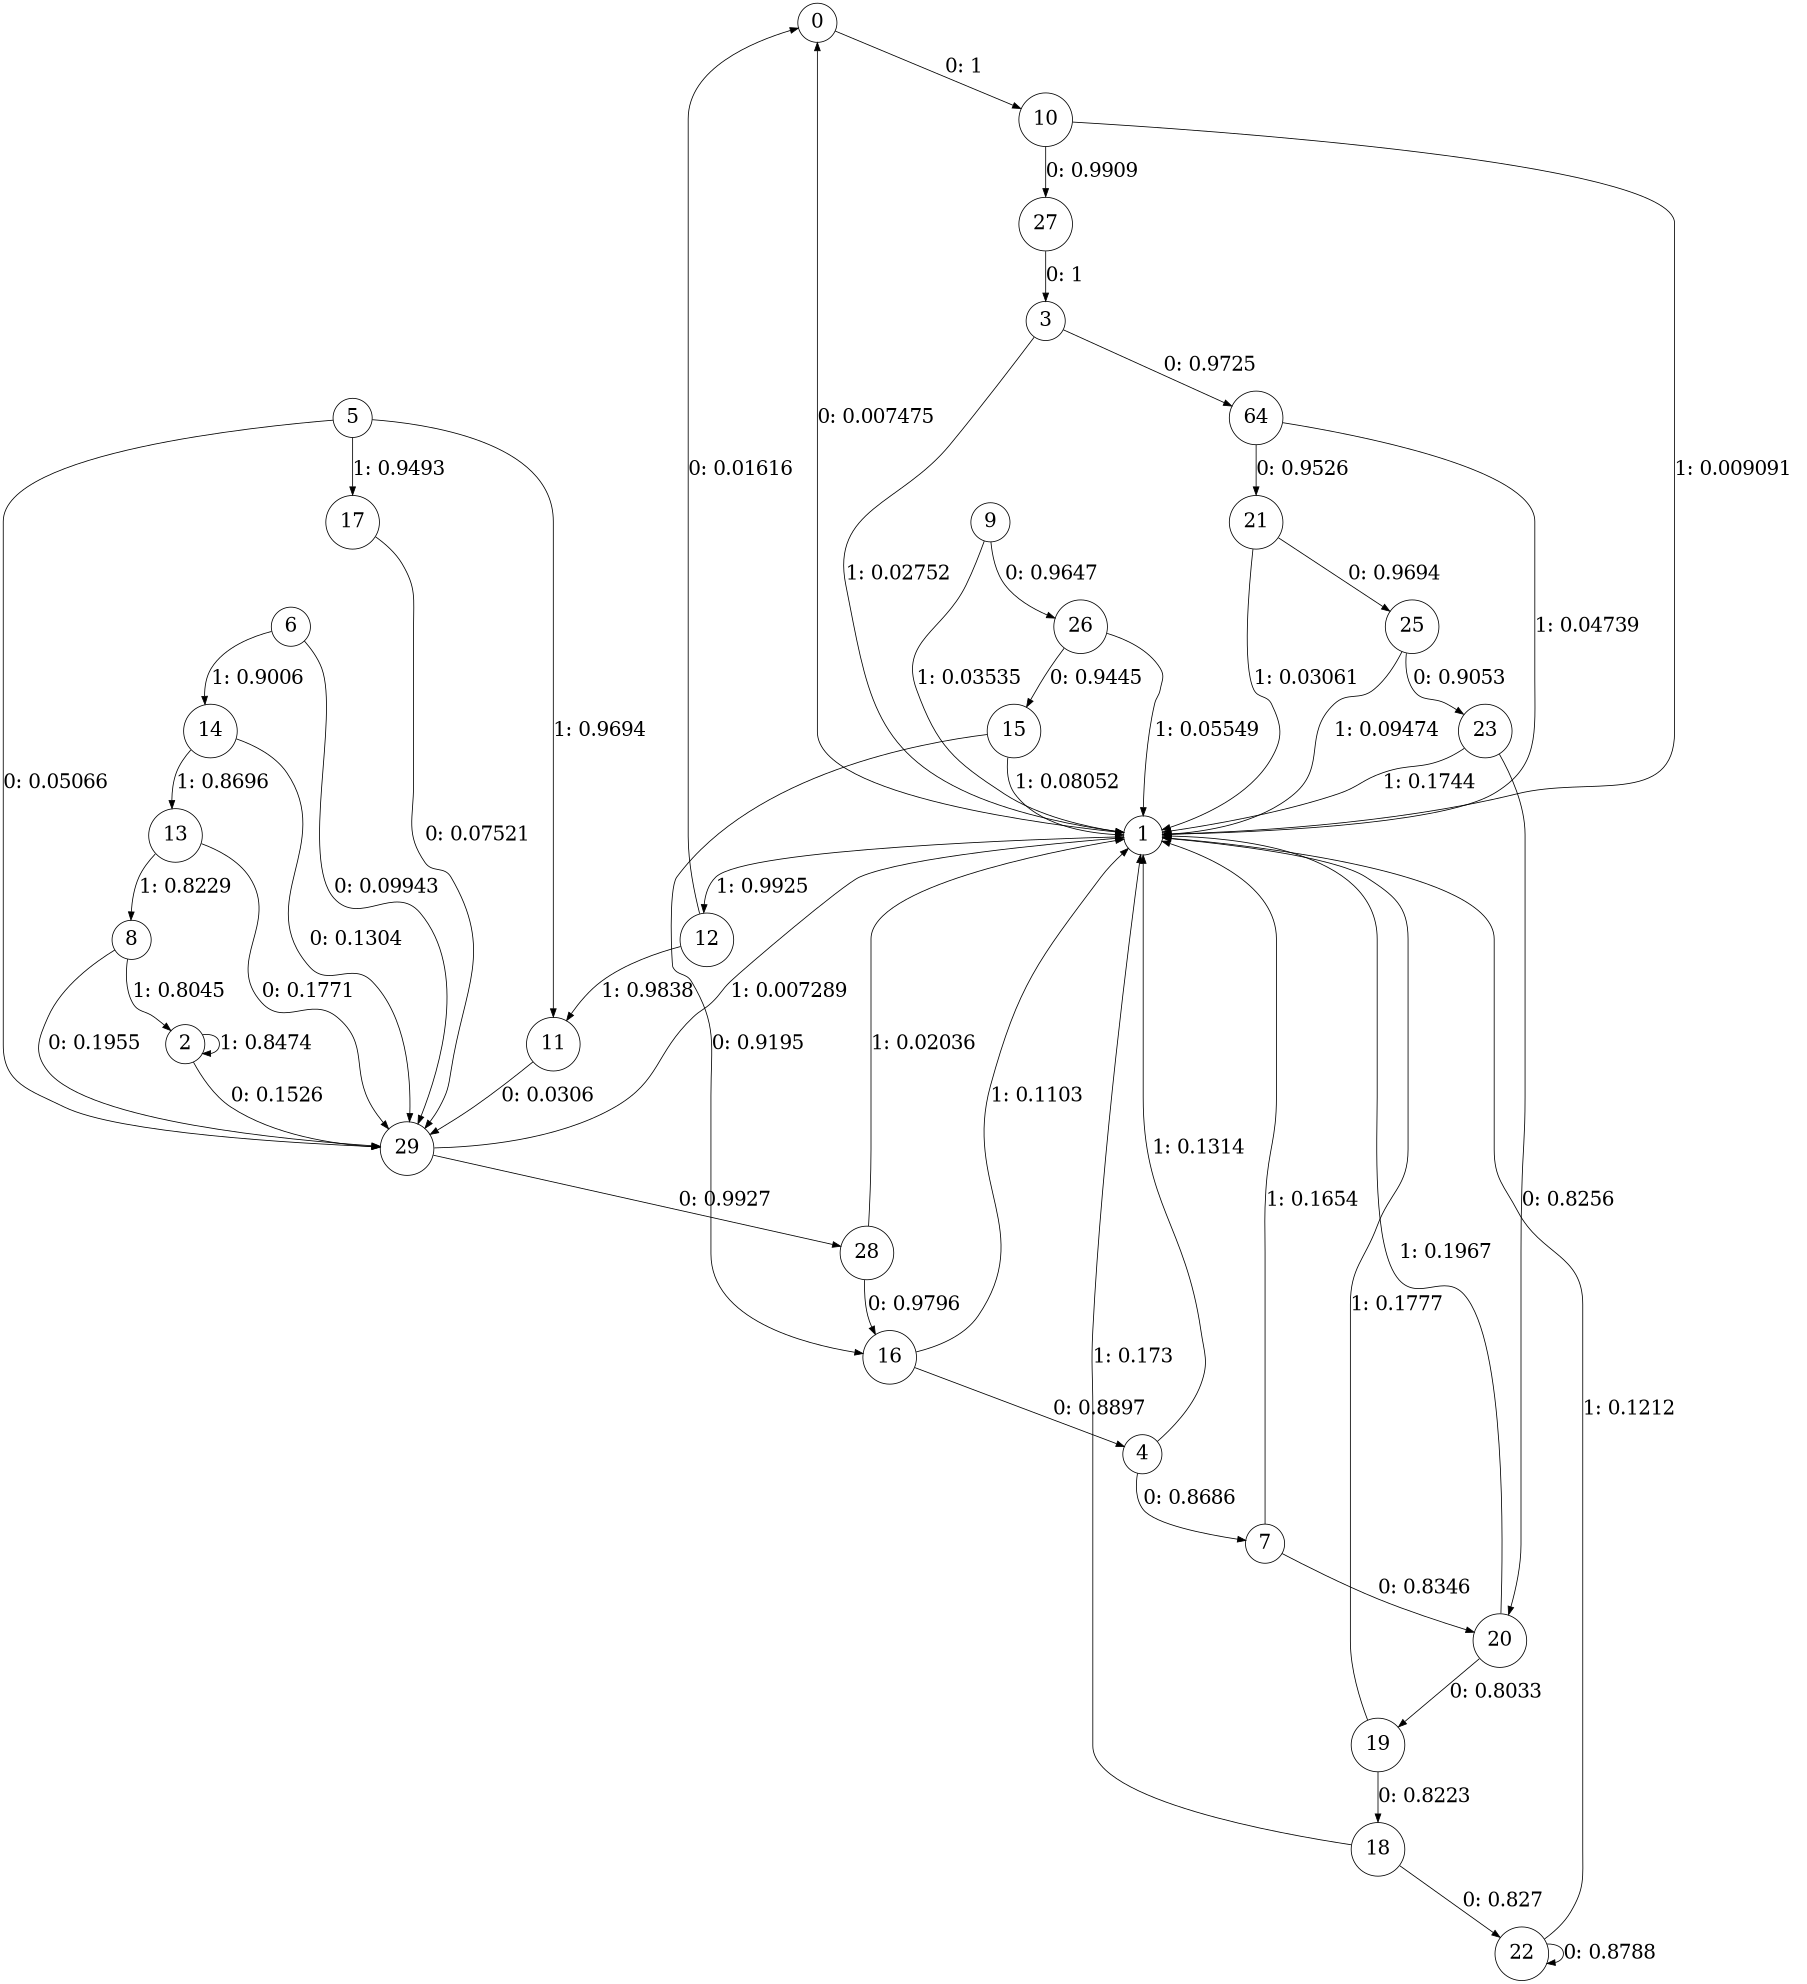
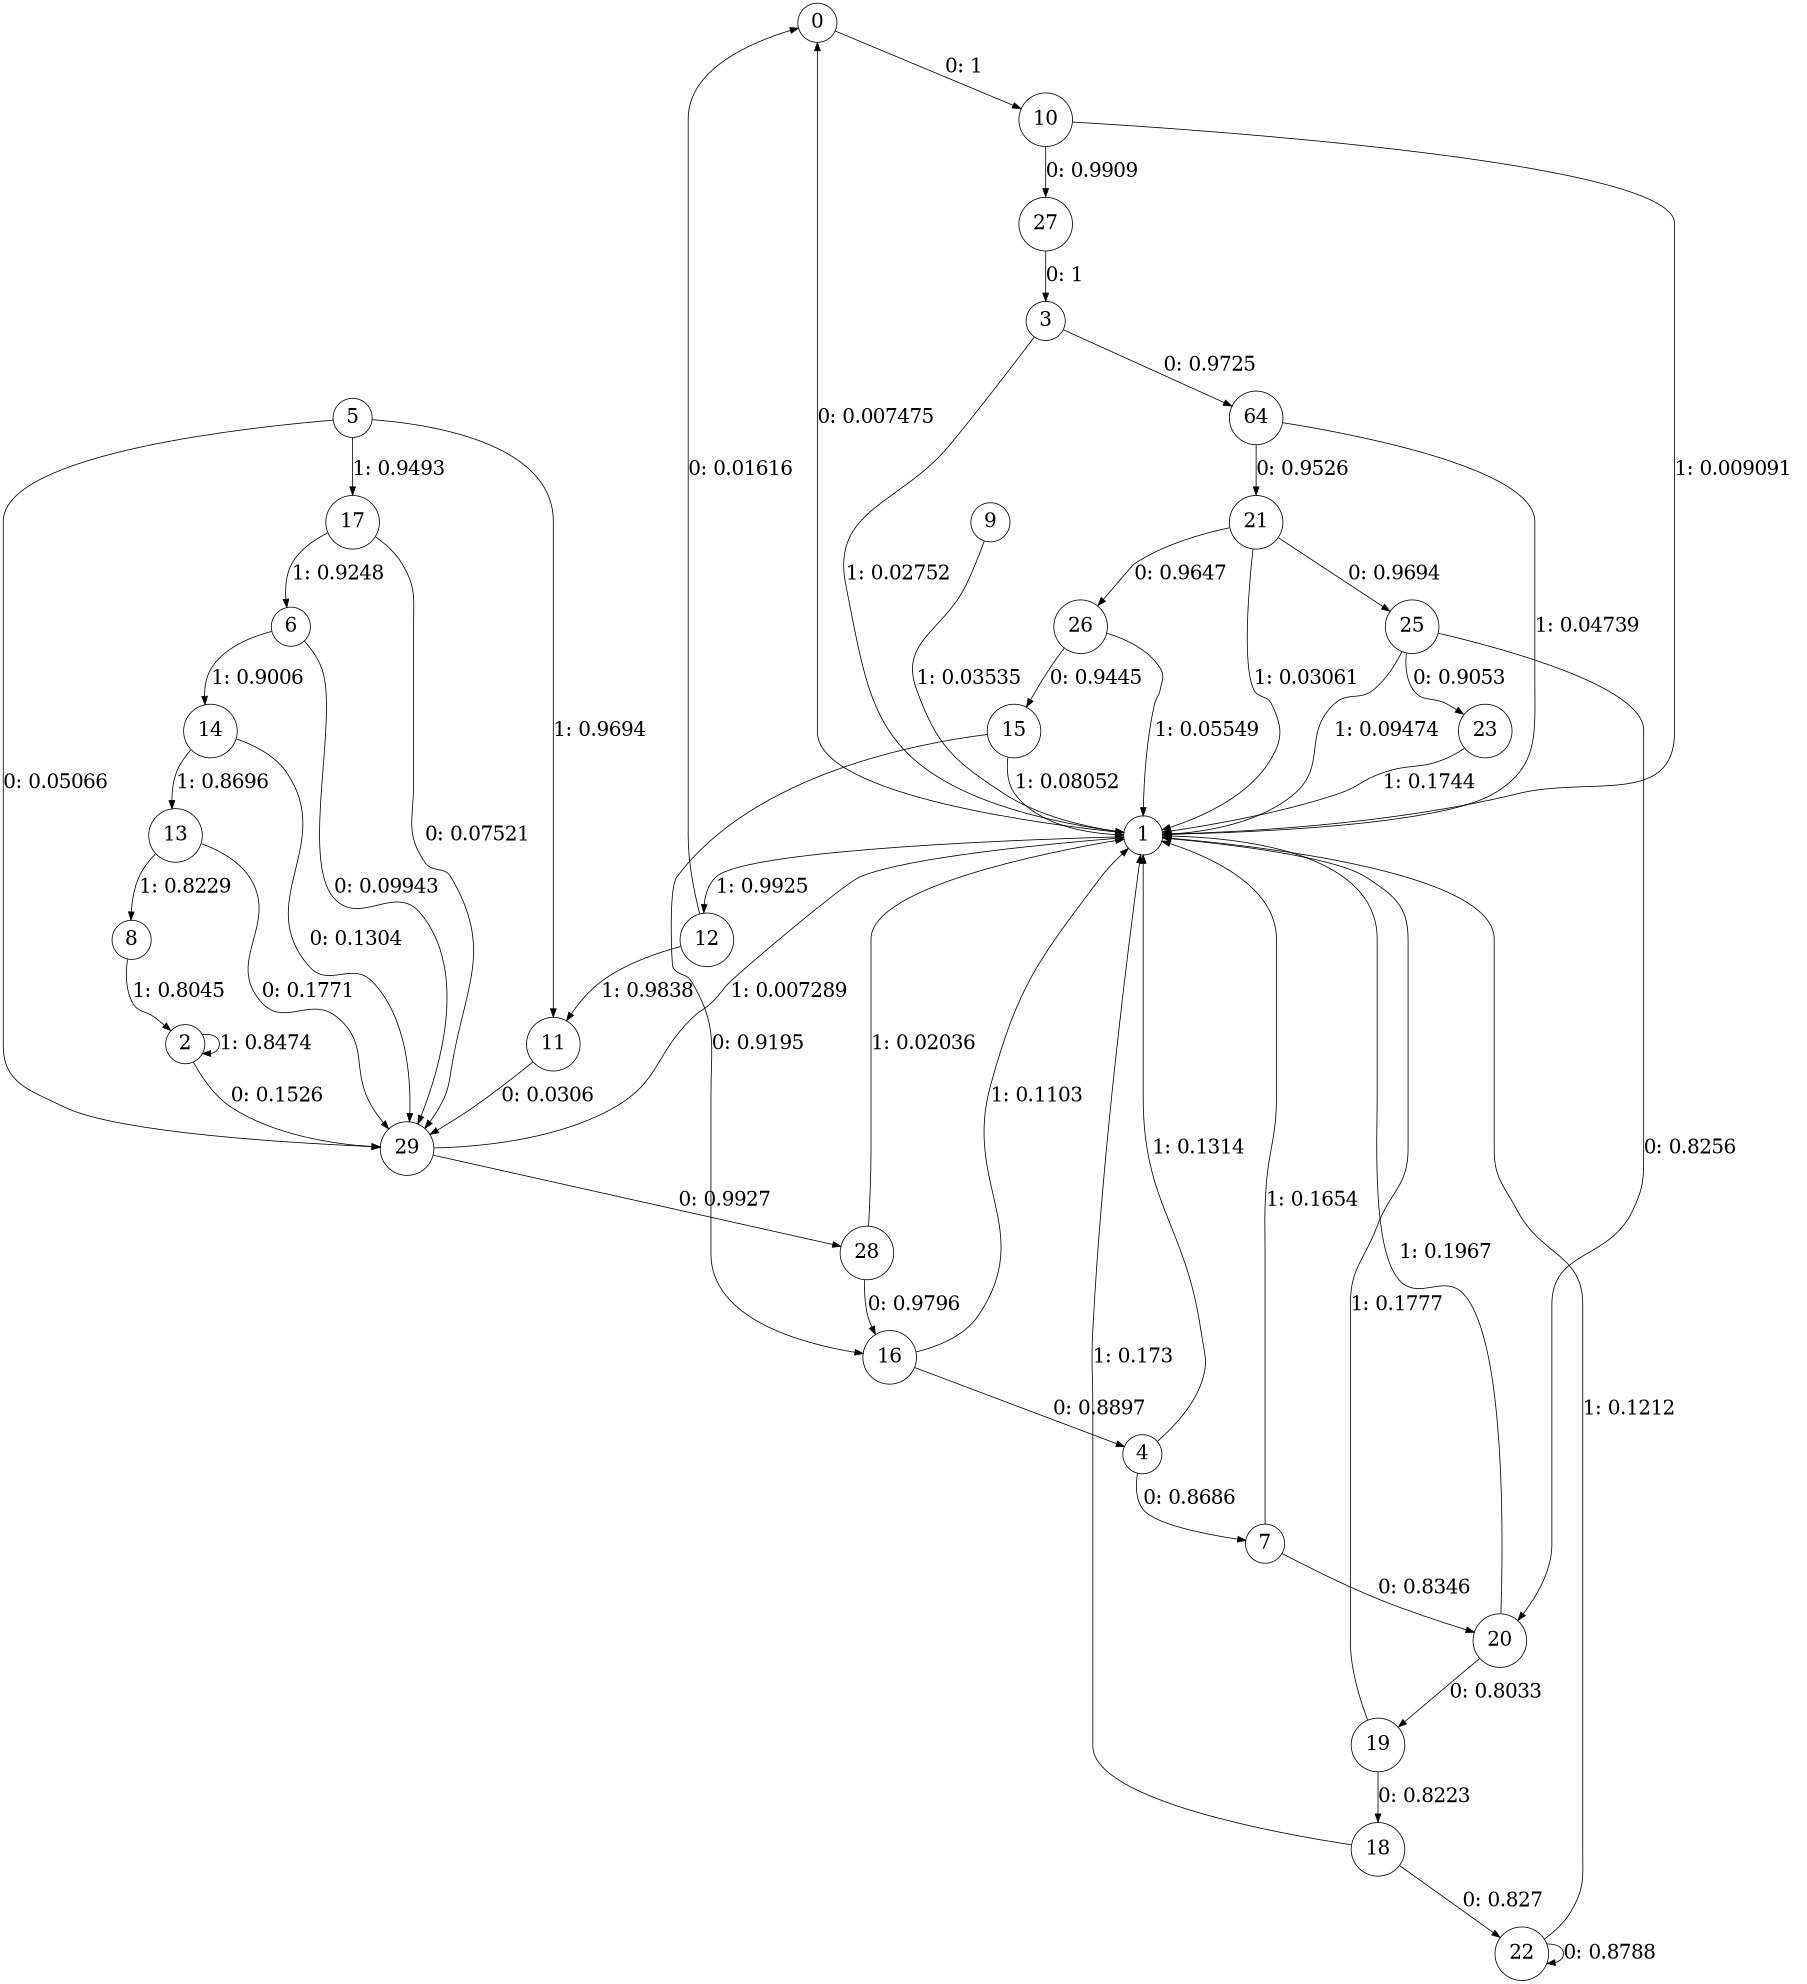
edge "17" -> "6": added, label "1: 0.9248"
edge "9" -> "26": now "21" -> "26"
edge "8" -> "29": removed, label "0: 0.1955"
edge "23" -> "20": now "25" -> "20"
